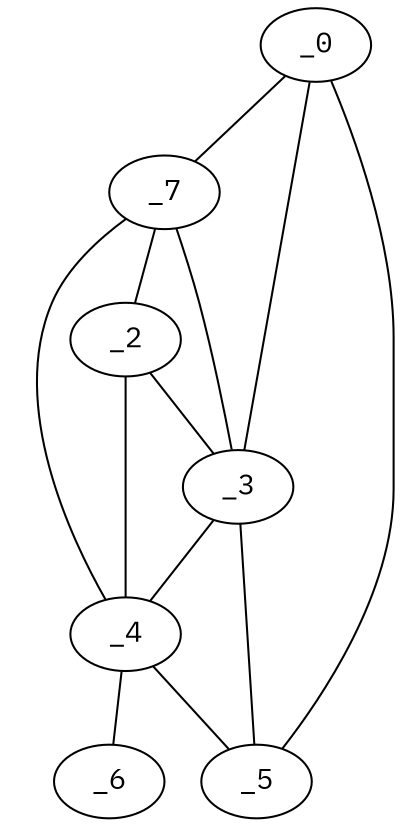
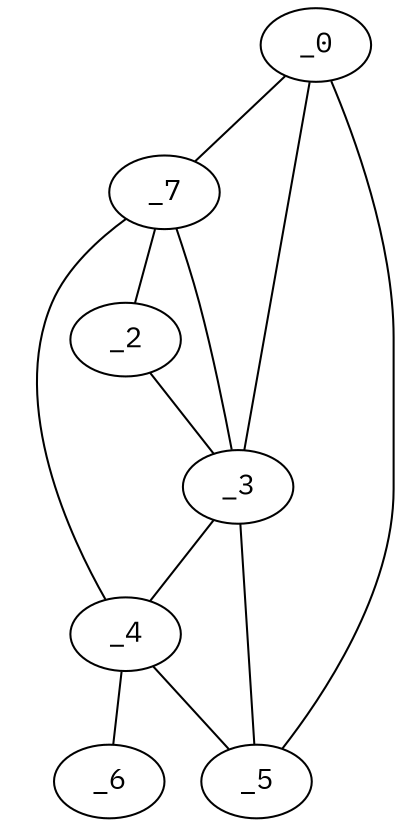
edge "_2" -- "_4": removed
